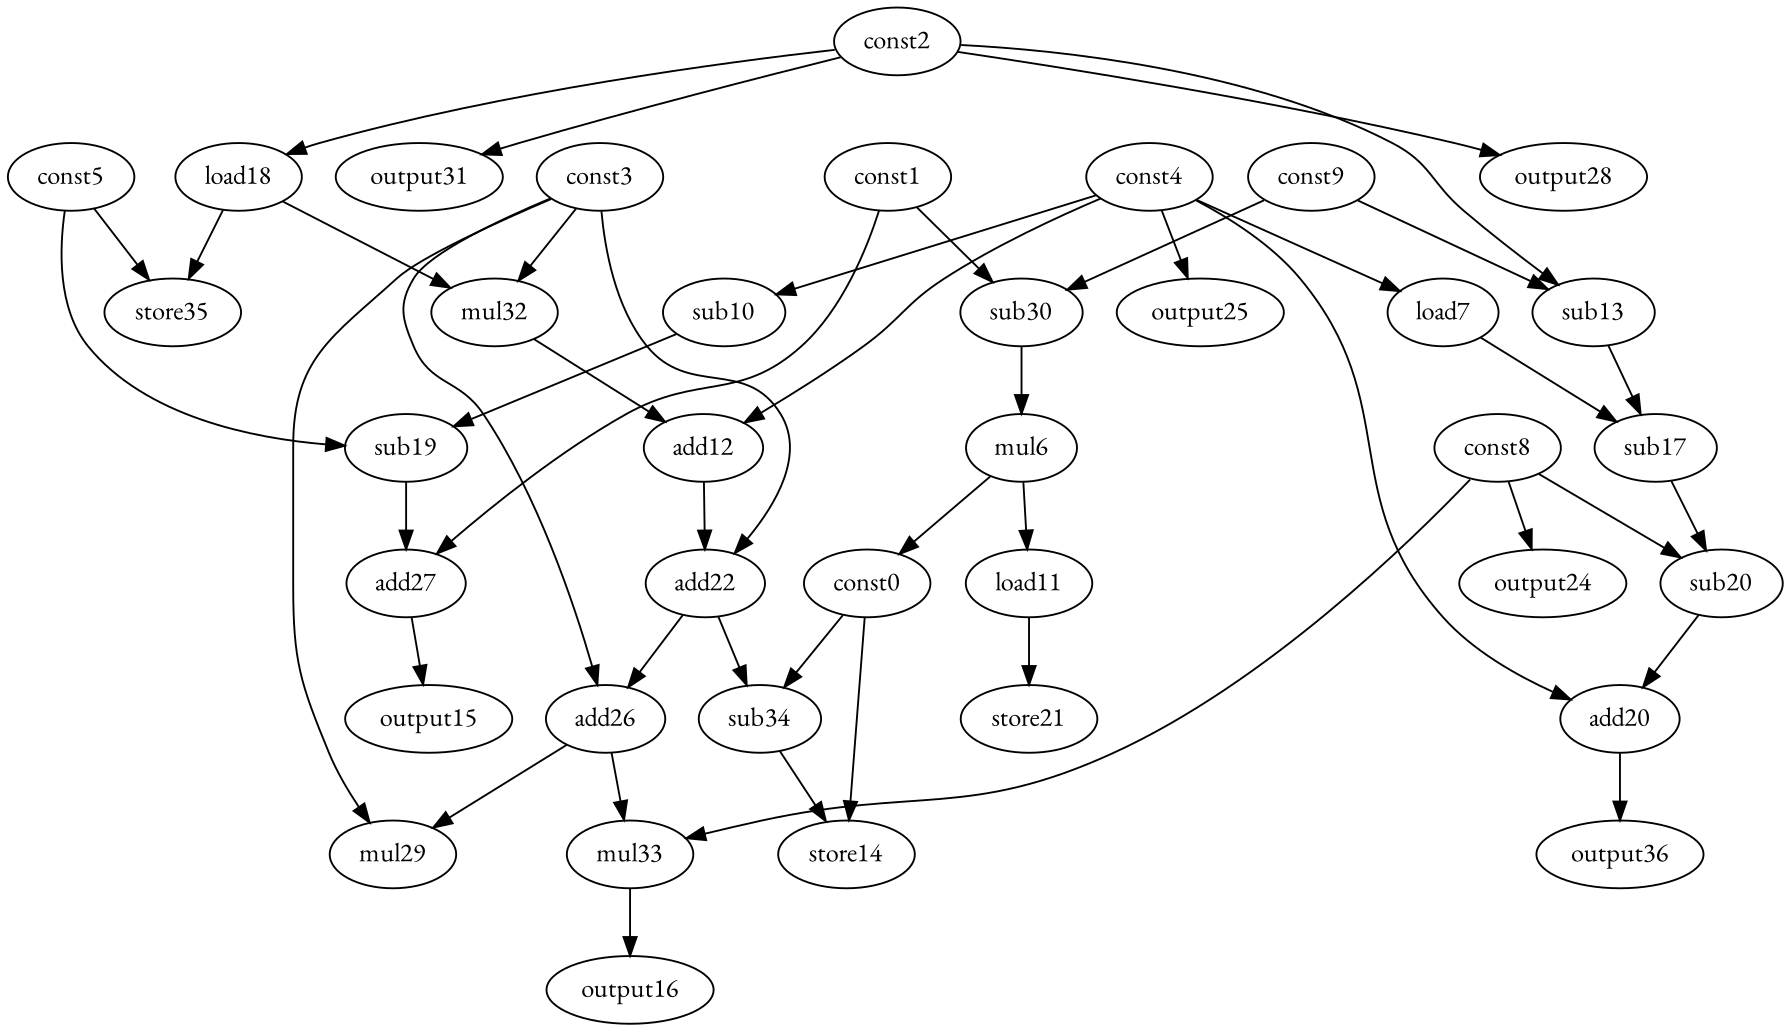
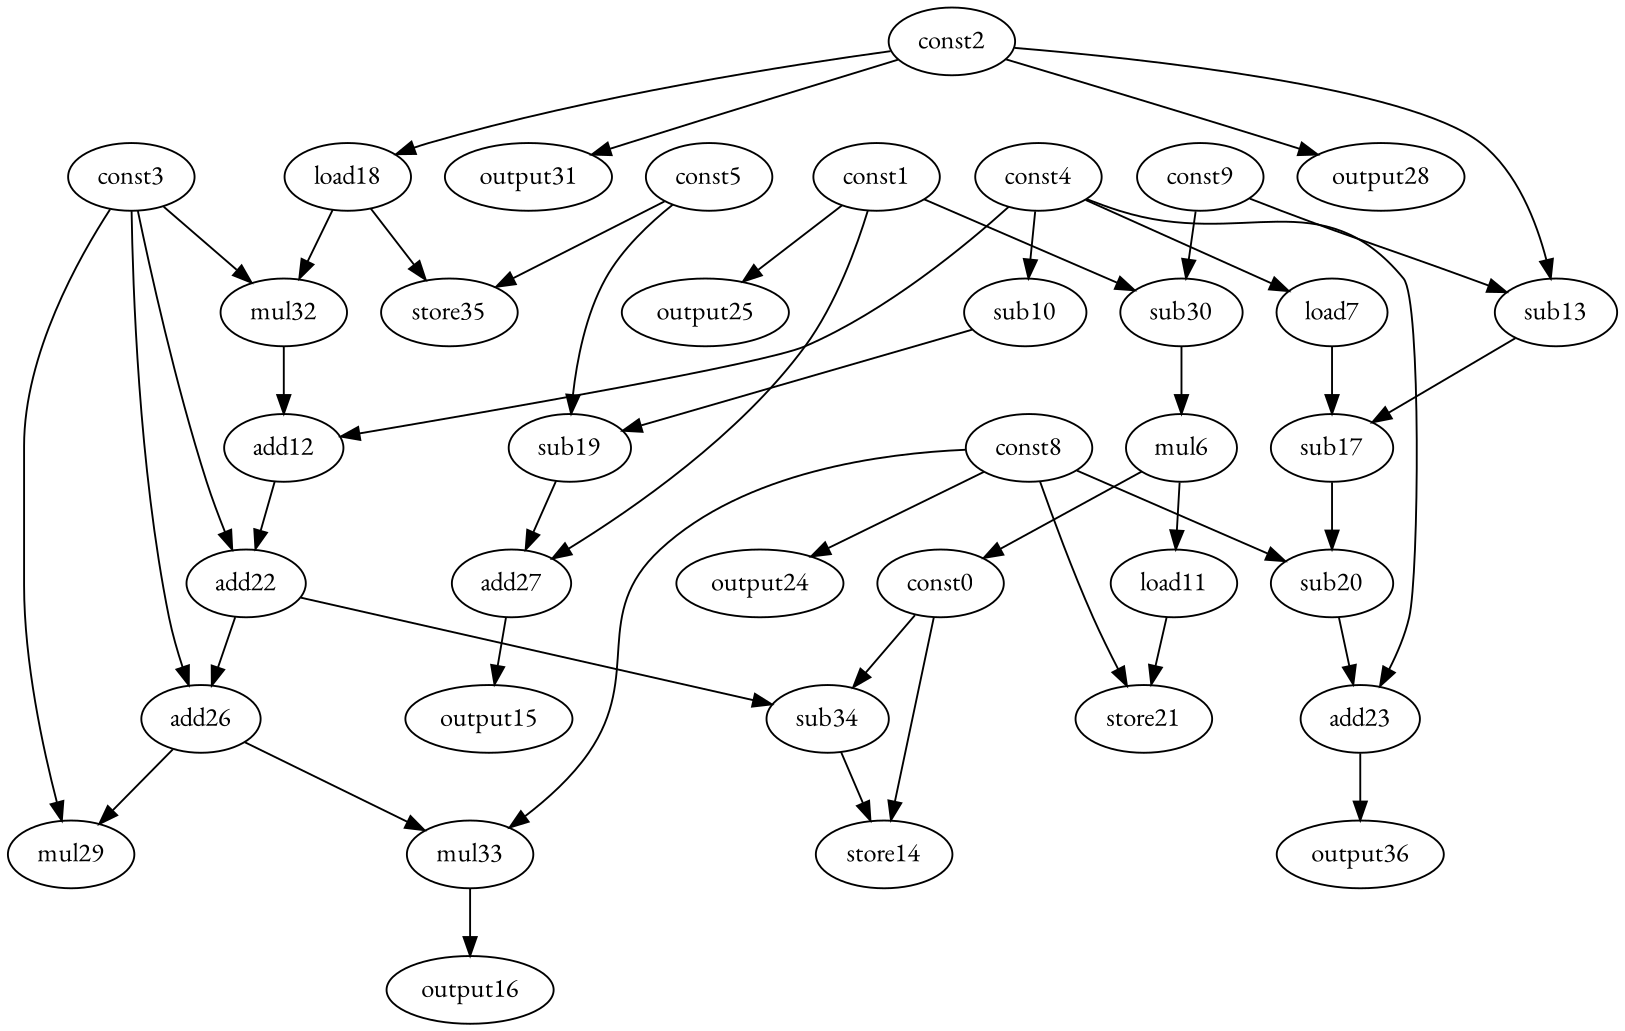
edge "const4" -> "output25": now "const1" -> "output25"
edge "const8" -> "store21": added
node "add20": label "add20" -> "add23"
